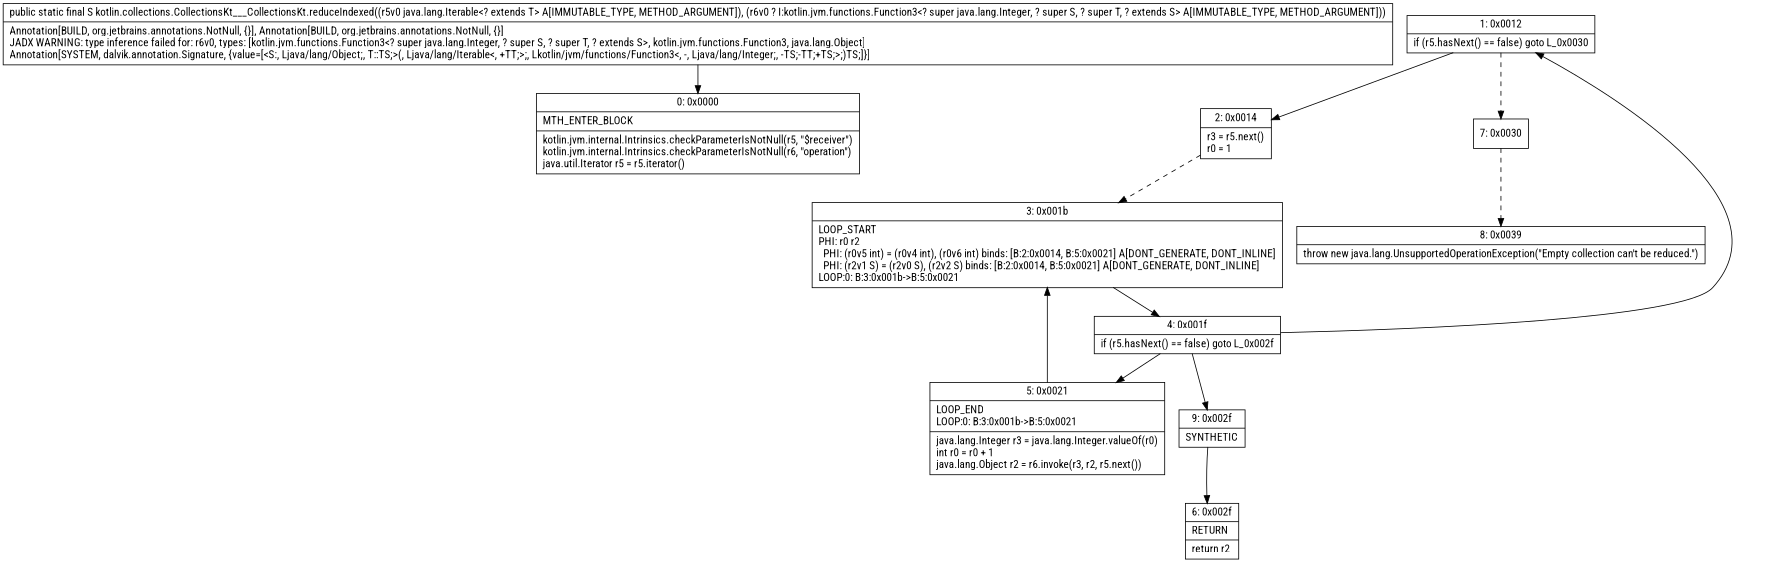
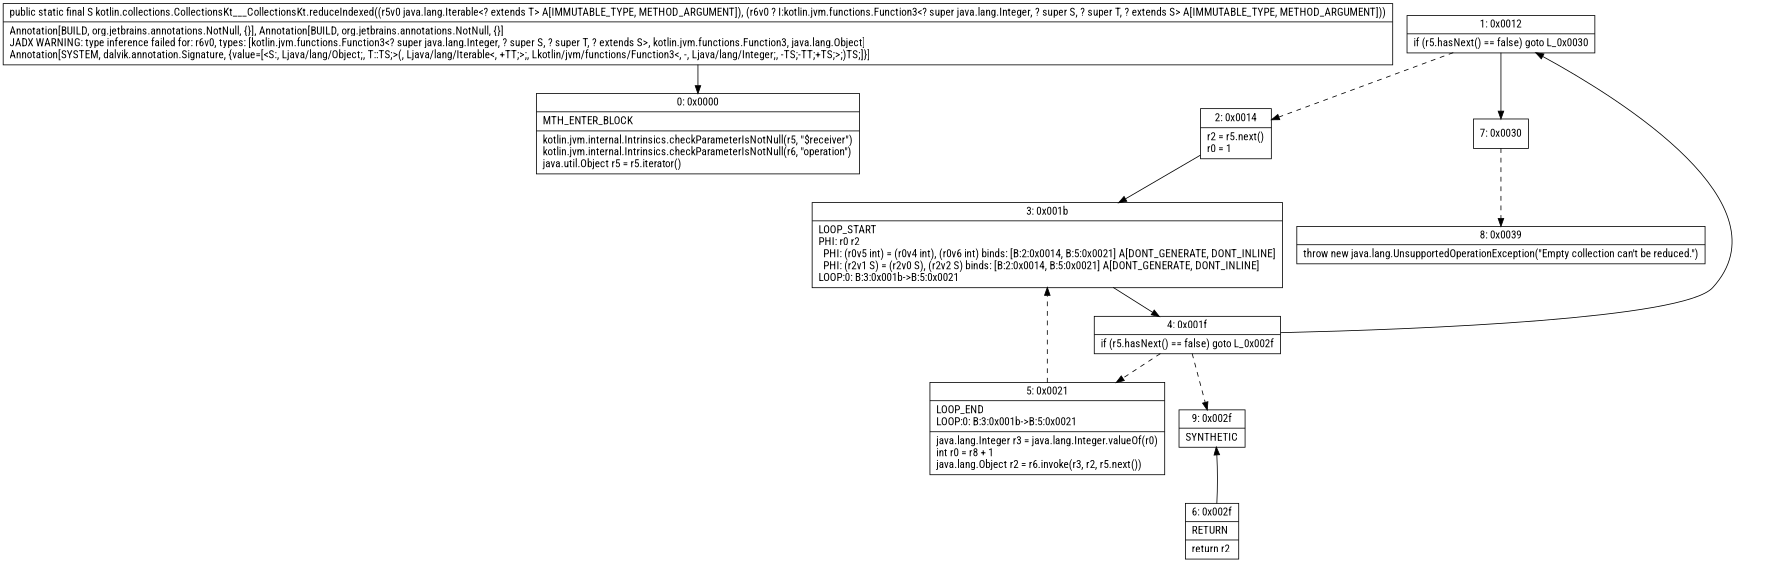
edge "1: 0x0012" -> "7: 0x0030": style dashed -> solid
edge "1: 0x0012" -> "2: 0x0014": style solid -> dashed
node "2: 0x0014": text "r3 = r5.next()" -> "r2 = r5.next()"
node "0: 0x0000": text "java.util.Iterator r5 = r5.iterator()" -> "java.util.Object r5 = r5.iterator()"
edge "2: 0x0014" -> "3: 0x001b": style dashed -> solid
edge "5: 0x0021" -> "3: 0x001b": style solid -> dashed
edge "4: 0x001f" -> "5: 0x0021": style solid -> dashed
edge "4: 0x001f" -> "9: 0x002f": style solid -> dashed
node "5: 0x0021": text "int r0 = r0 + 1" -> "int r0 = r8 + 1"
edge "9: 0x002f" -> "6: 0x002f": reversed
